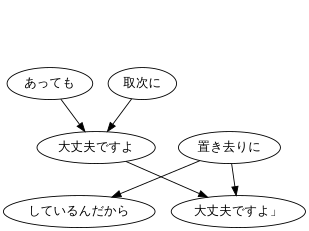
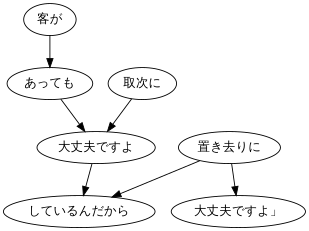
node "客が": added
edge "大丈夫ですよ" -> "大丈夫ですよ」": now "大丈夫ですよ" -> "しているんだから"
